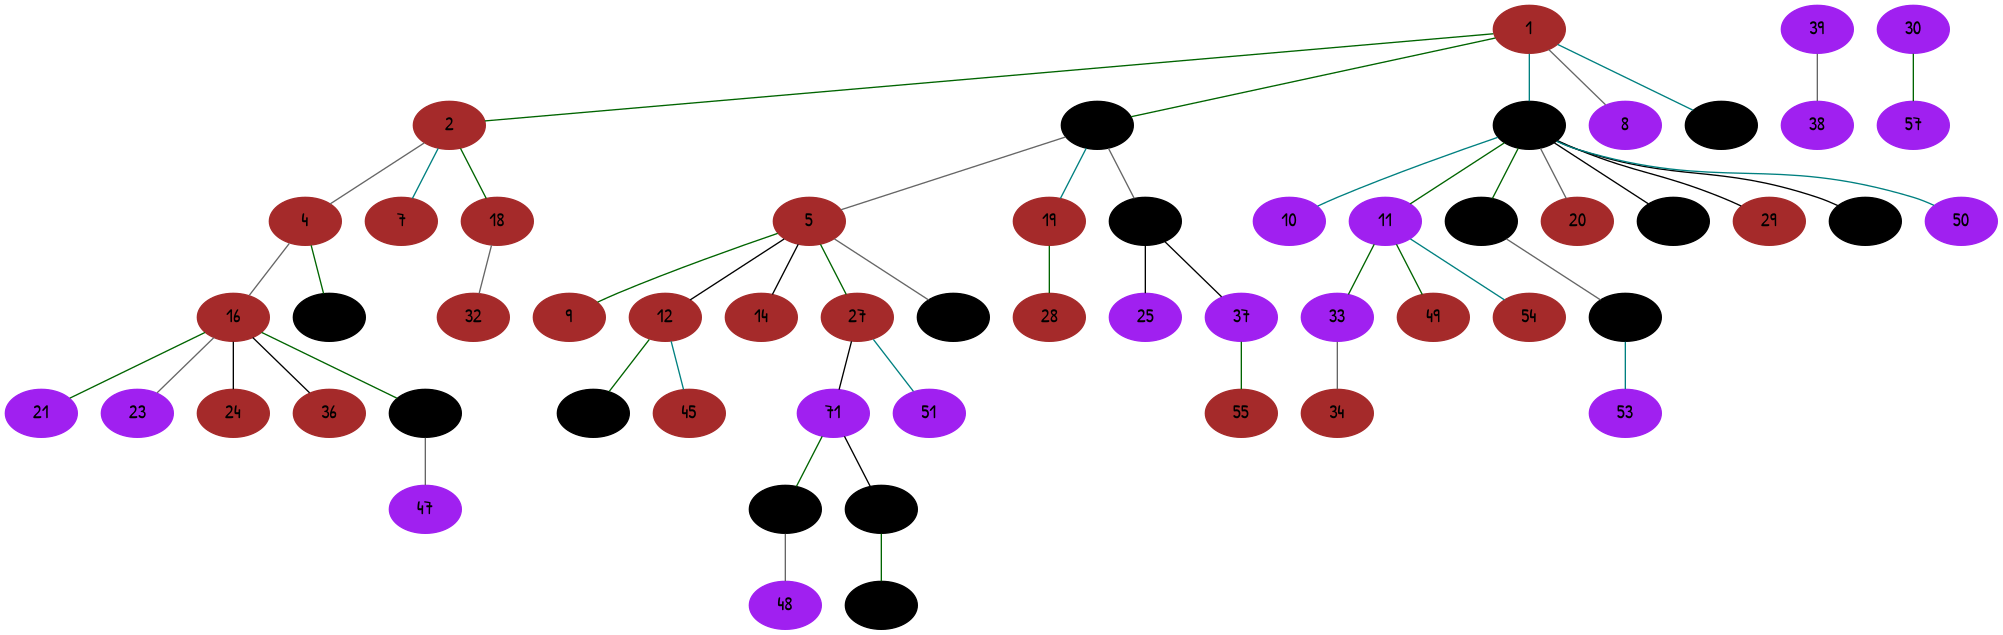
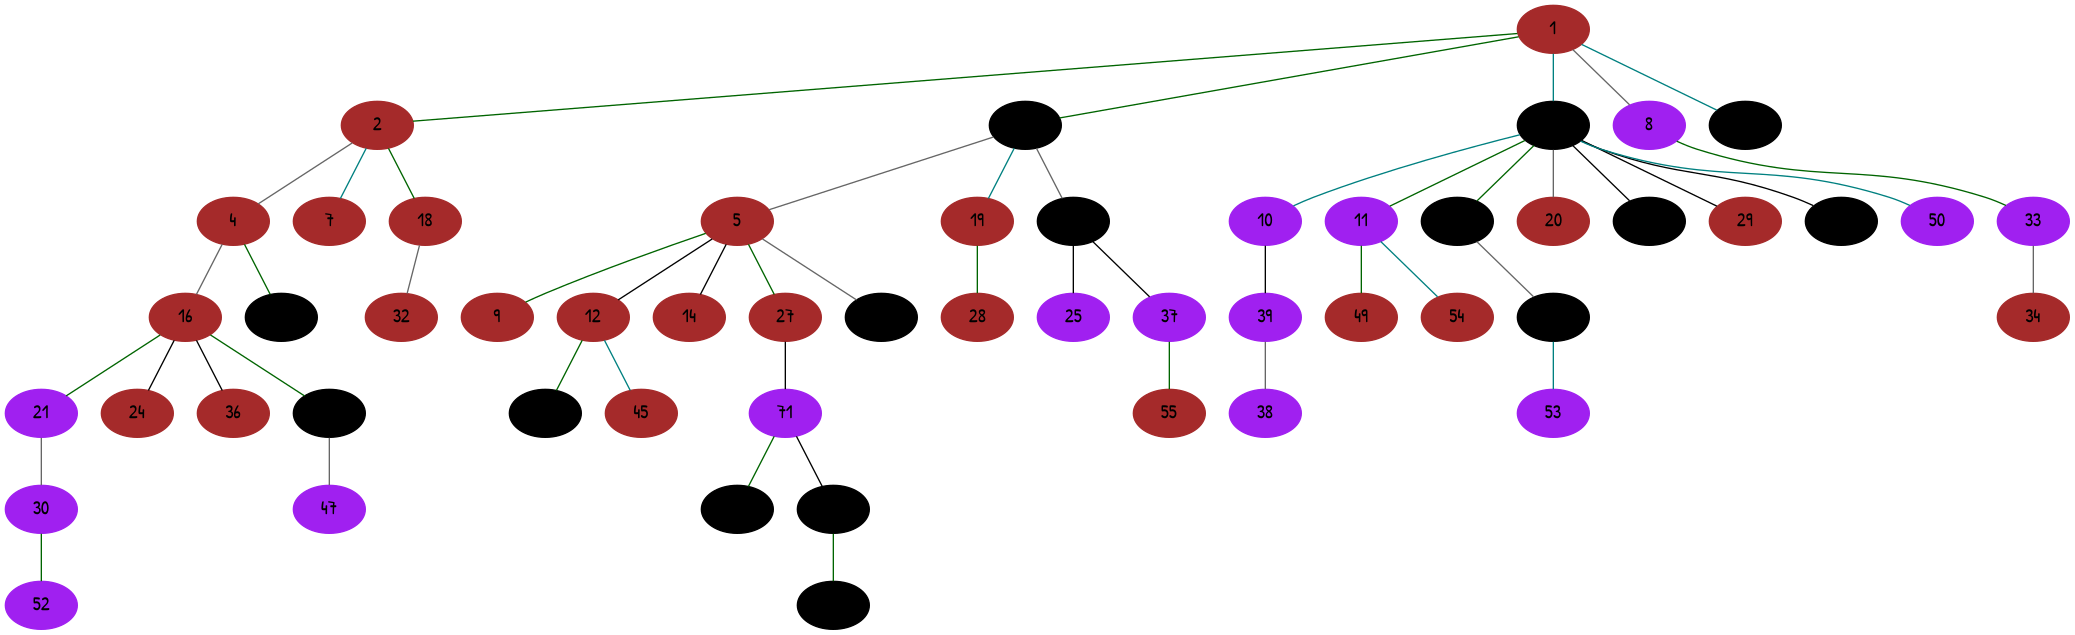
node "57": label "57" -> "52"
edge "10" -- "39": added
edge "11" -- "33": now "8" -- "33"
node "23": removed
node "51": removed
edge "21" -- "30": added
node "48": removed
